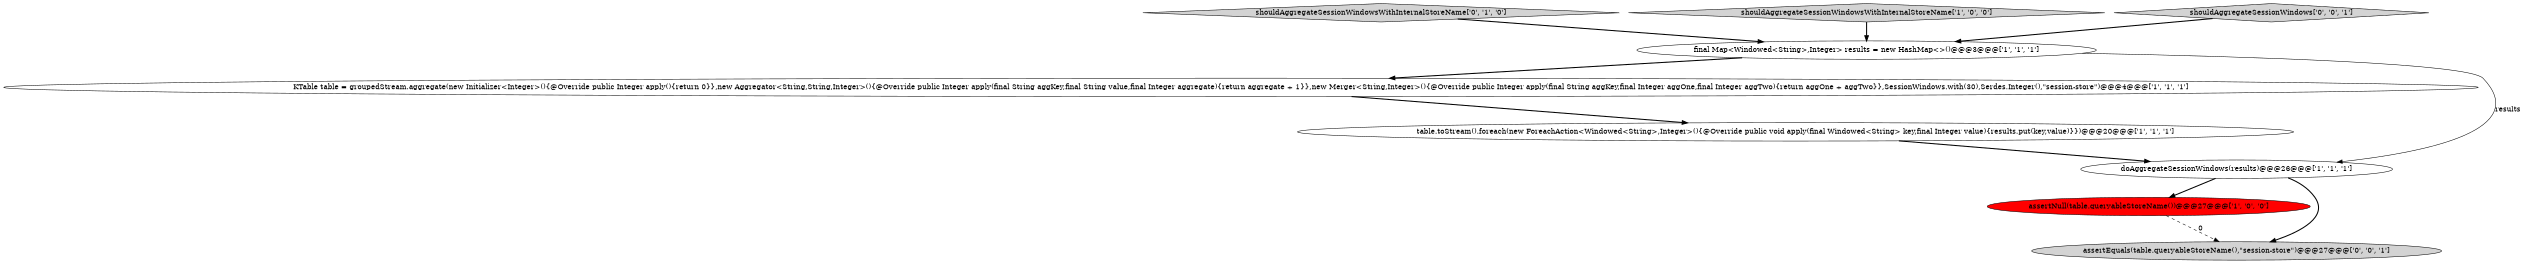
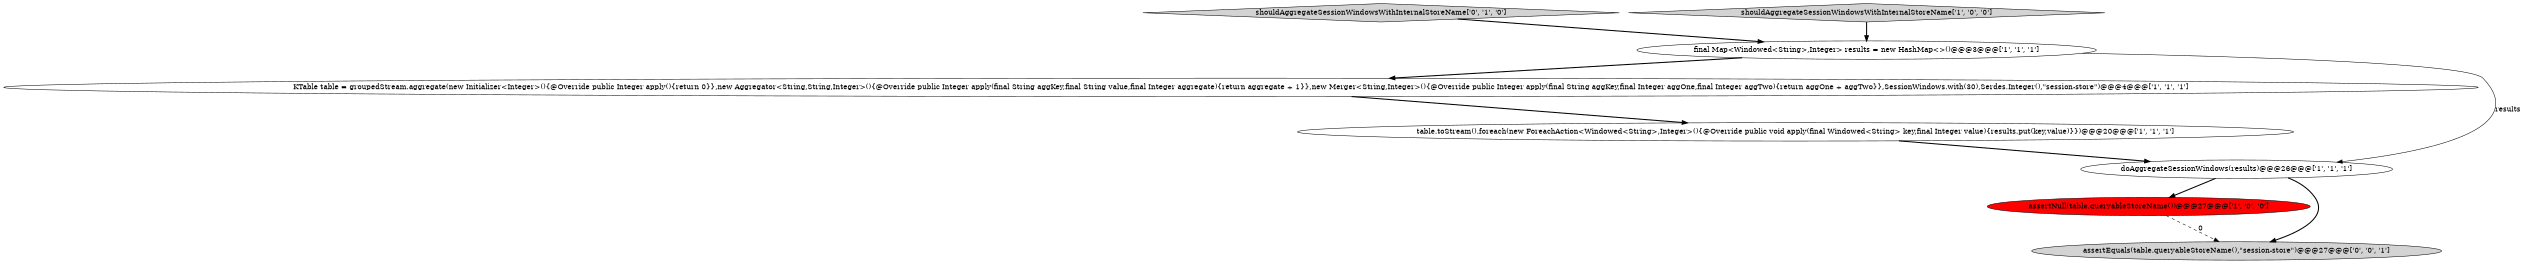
node "shouldAggregateSessionWindows['0', '0', '1']": removed
